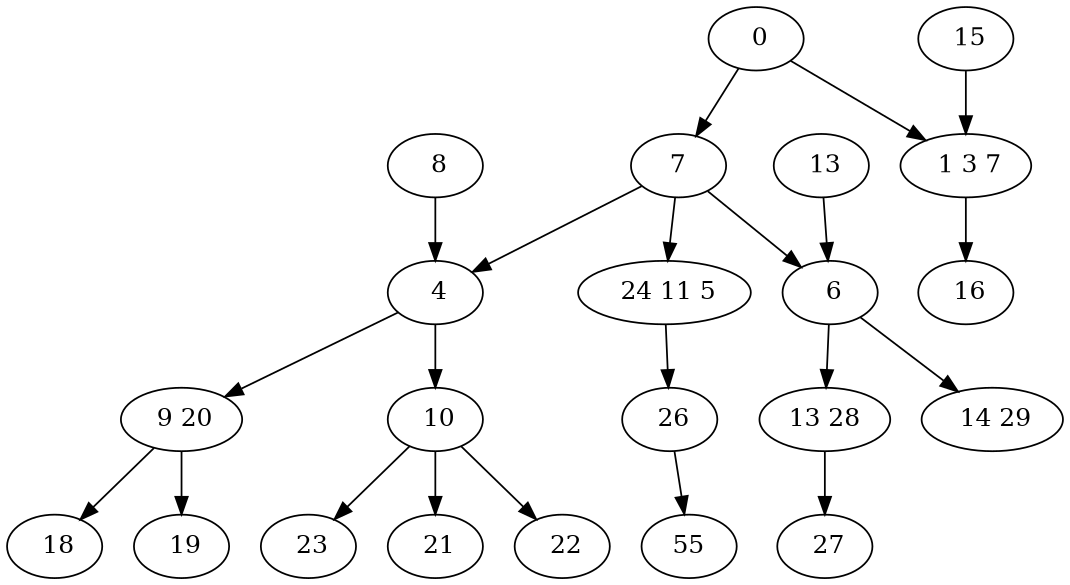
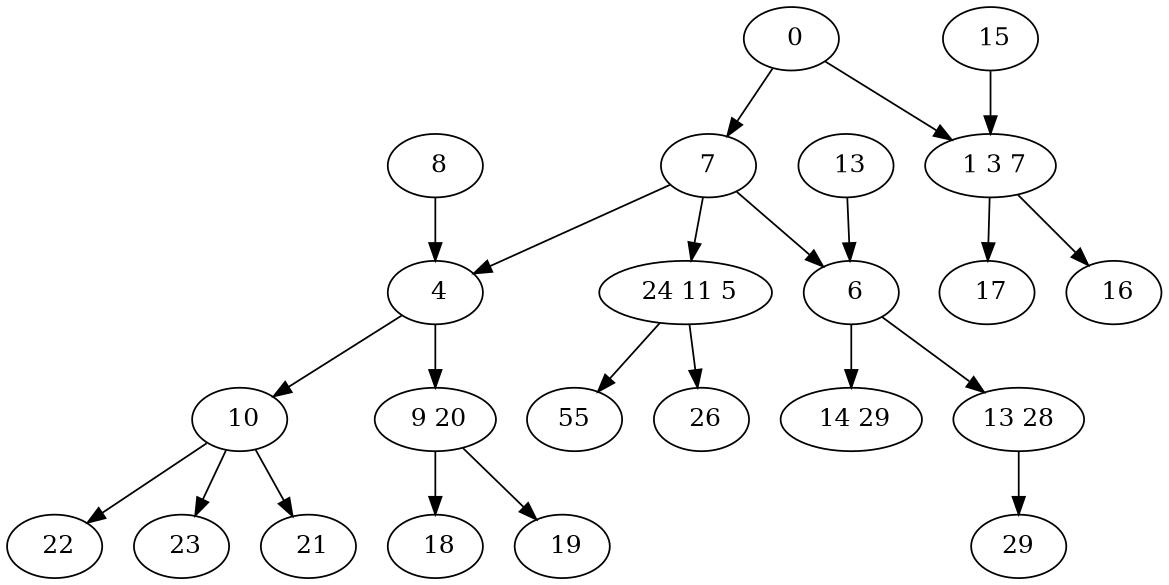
node "17": added
edge "26" -> "55": now "24 11 5" -> "55"
node "27": label "27" -> "29"
